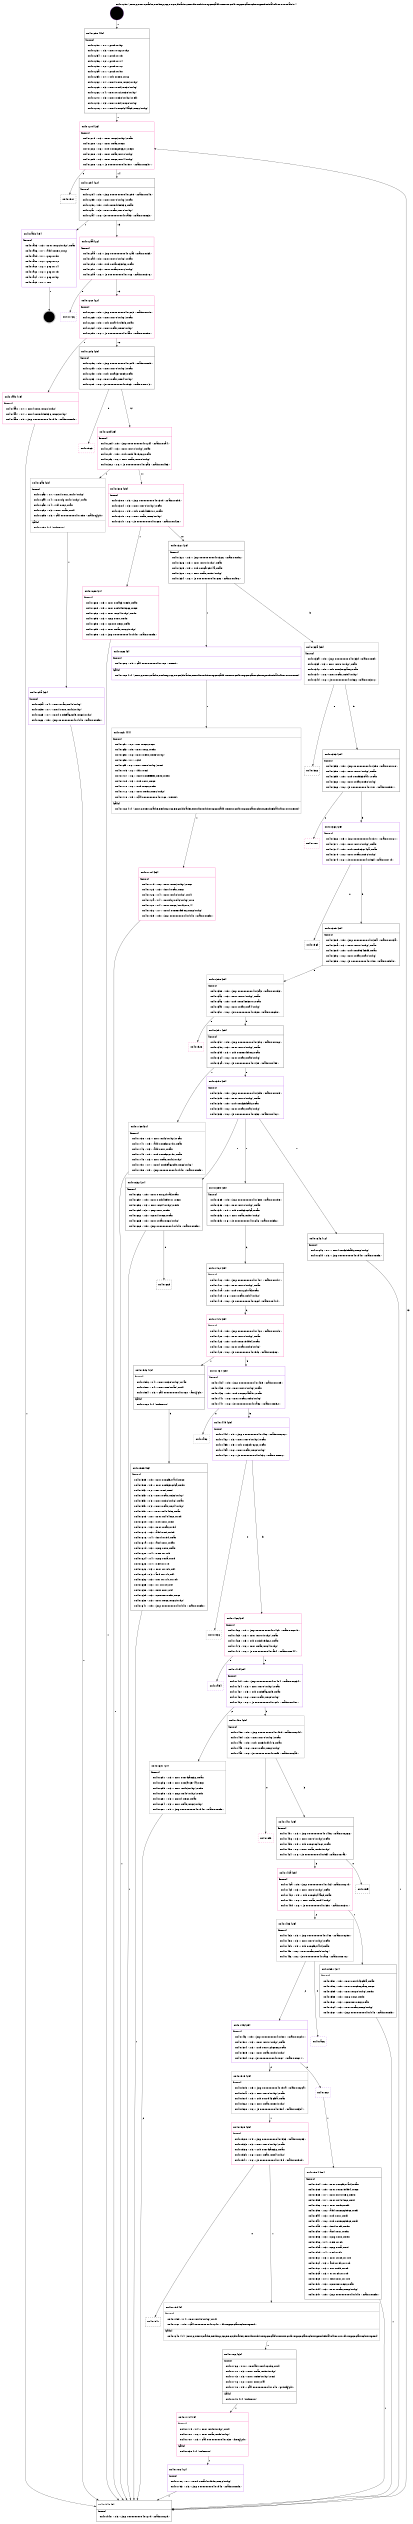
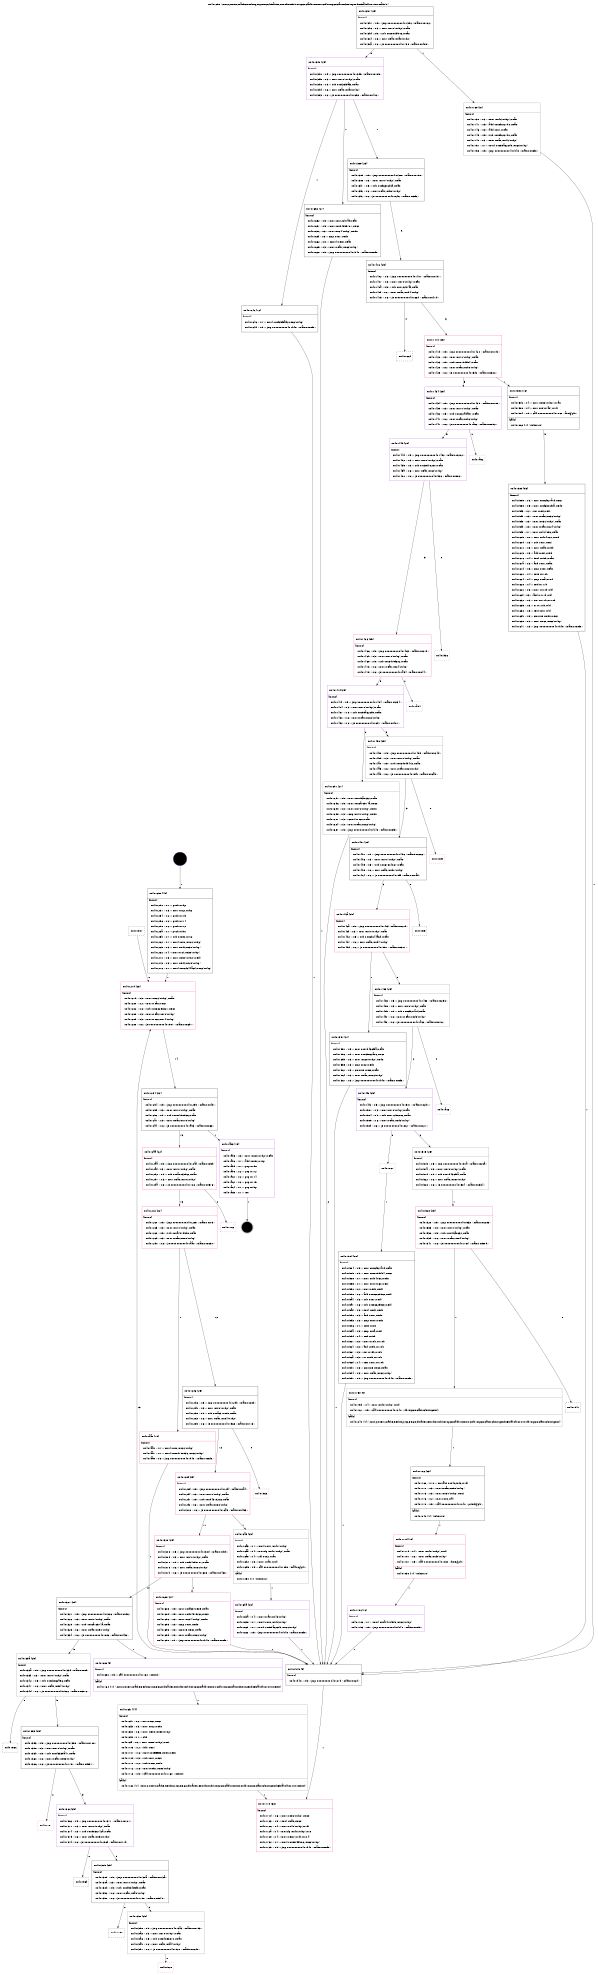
edge "0x40127d [23]" -> "0x401907": reversed
edge "0x40139e [25]" -> "0x4013b7 [25]": removed, label "9"
edge "0x401652 [27]" -> "0x40166d": now "0x401402 [25]" -> "0x40166d"
edge "0x40171d [33]" -> "0x401b48 [5]": reversed
node "0x401798": added
